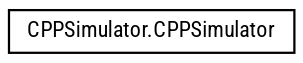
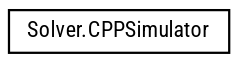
node "CPPSimulator.CPPSimulator": label "CPPSimulator.CPPSimulator" -> "Solver.CPPSimulator"
